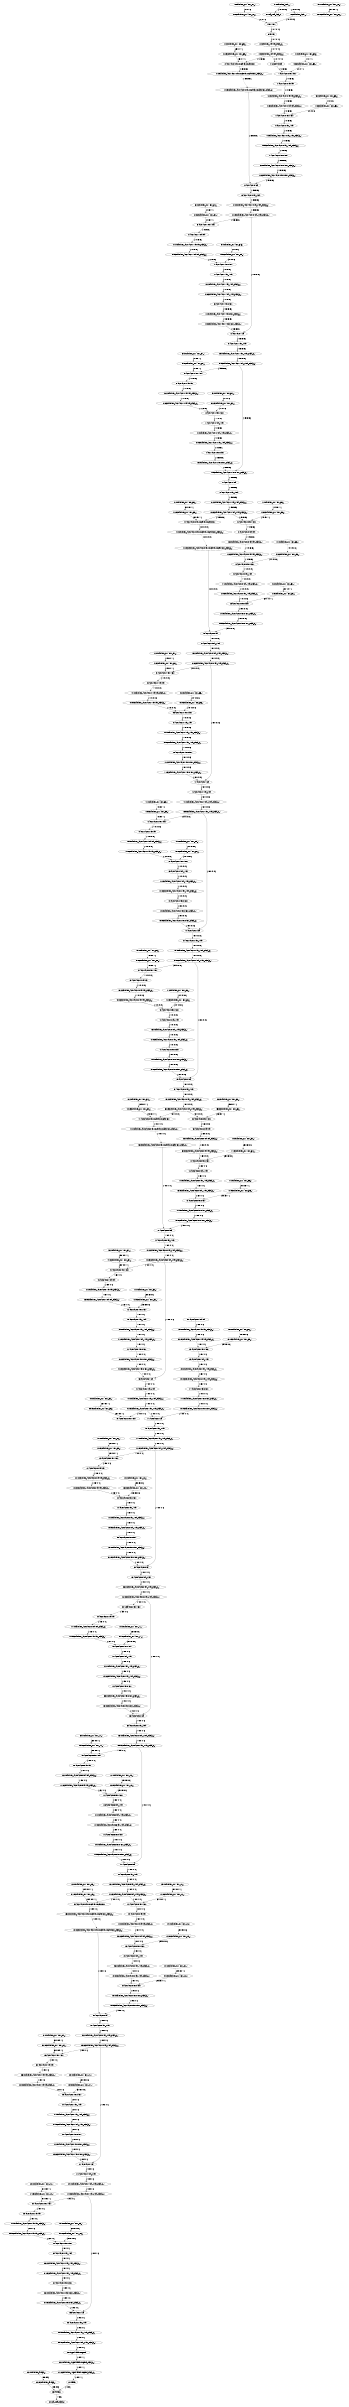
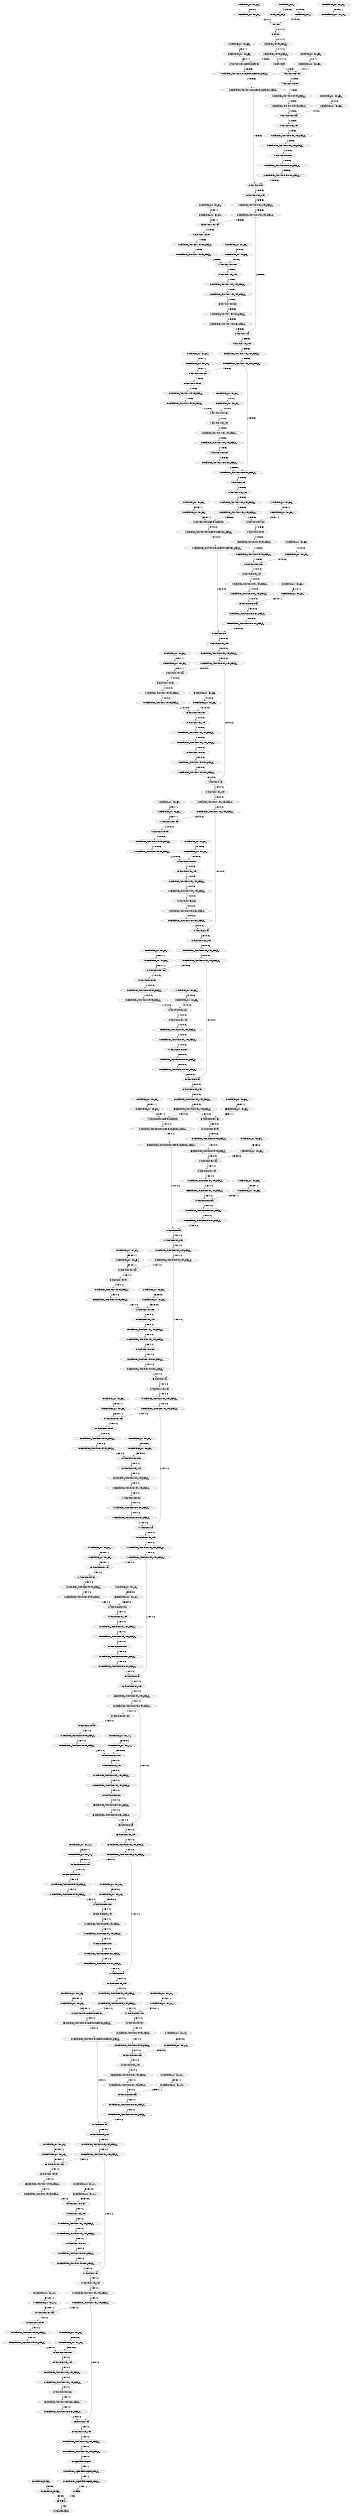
edge "201 /layer3/layer3.2/conv1/Conv" -> "202 /layer3/layer3.2/relu/Relu": added, label "[1, 256, 14, 14]"
node "239 /nncf3/layer3.4/conv1/Conv": label "239 /nncf3/layer3.4/conv1/Conv" -> "239 /layer3/layer3.4/conv1/Conv"
